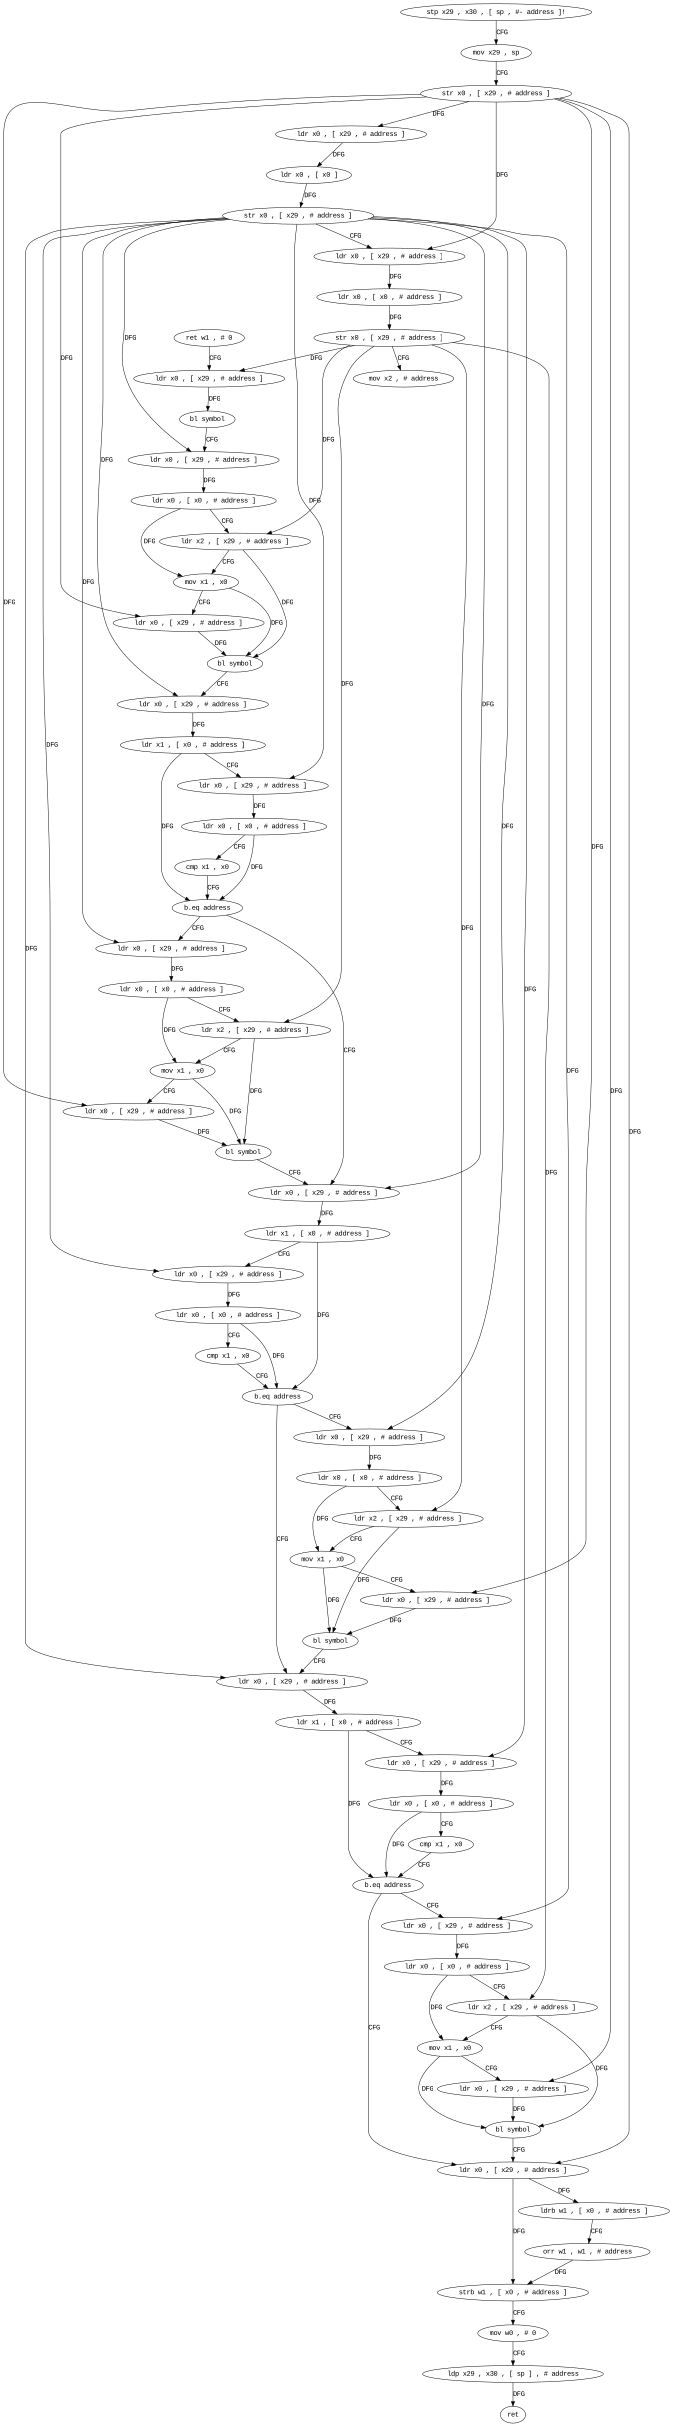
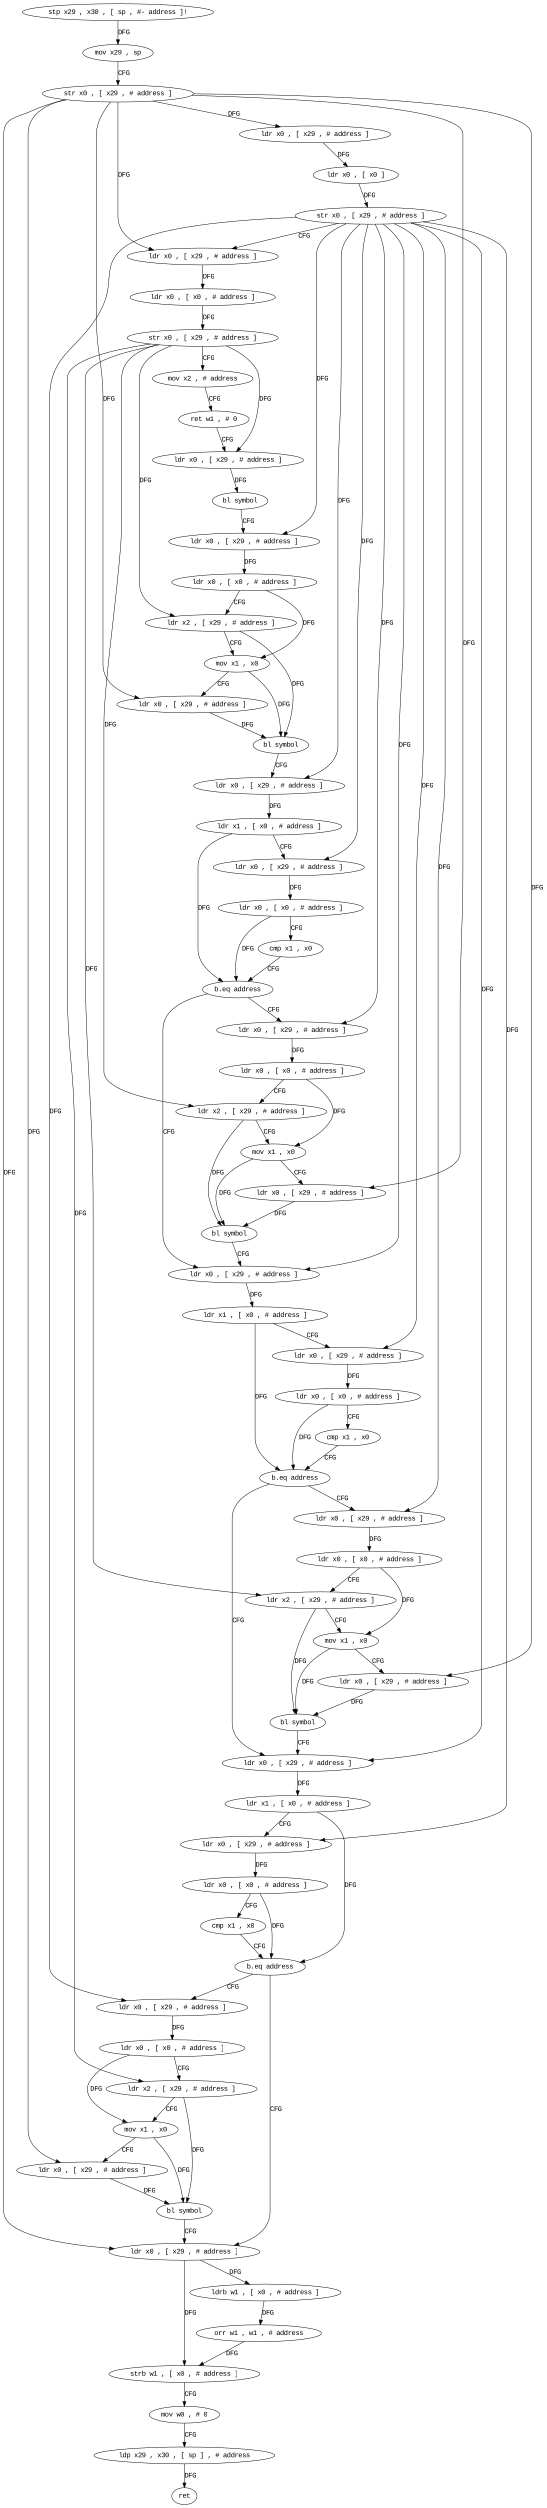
edge "stp x29 , x30 , [ sp , #- address ]!" -> "mov x29 , sp": label "CFG" -> "DFG"
edge "mov x2 , # address" -> "ret w1 , # 0": added, label "CFG"
edge "ldrb w1 , [ x0 , # address ]" -> "orr w1 , w1 , # address": label "CFG" -> "DFG"
